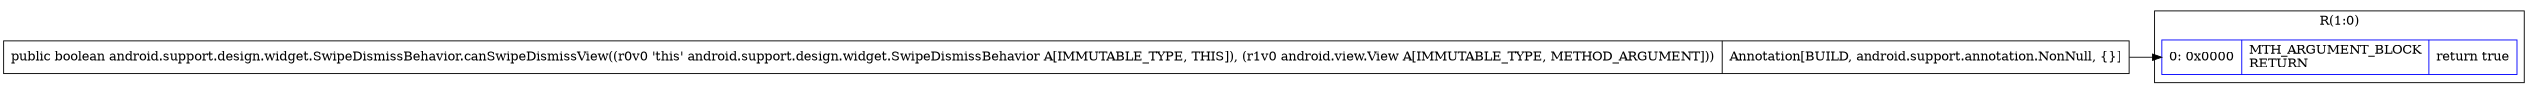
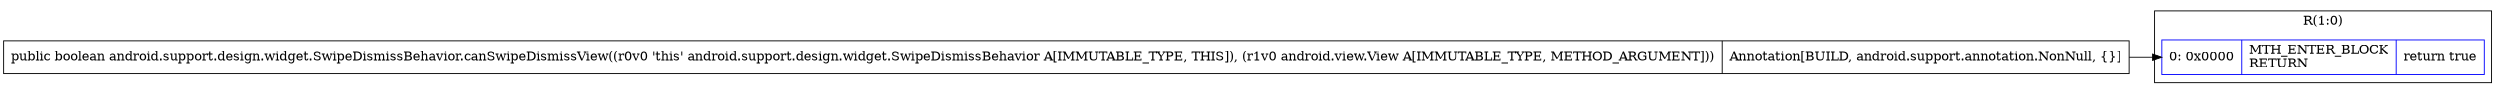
node "0: 0x0000": text "MTH_ARGUMENT_BLOCK" -> "MTH_ENTER_BLOCK"
